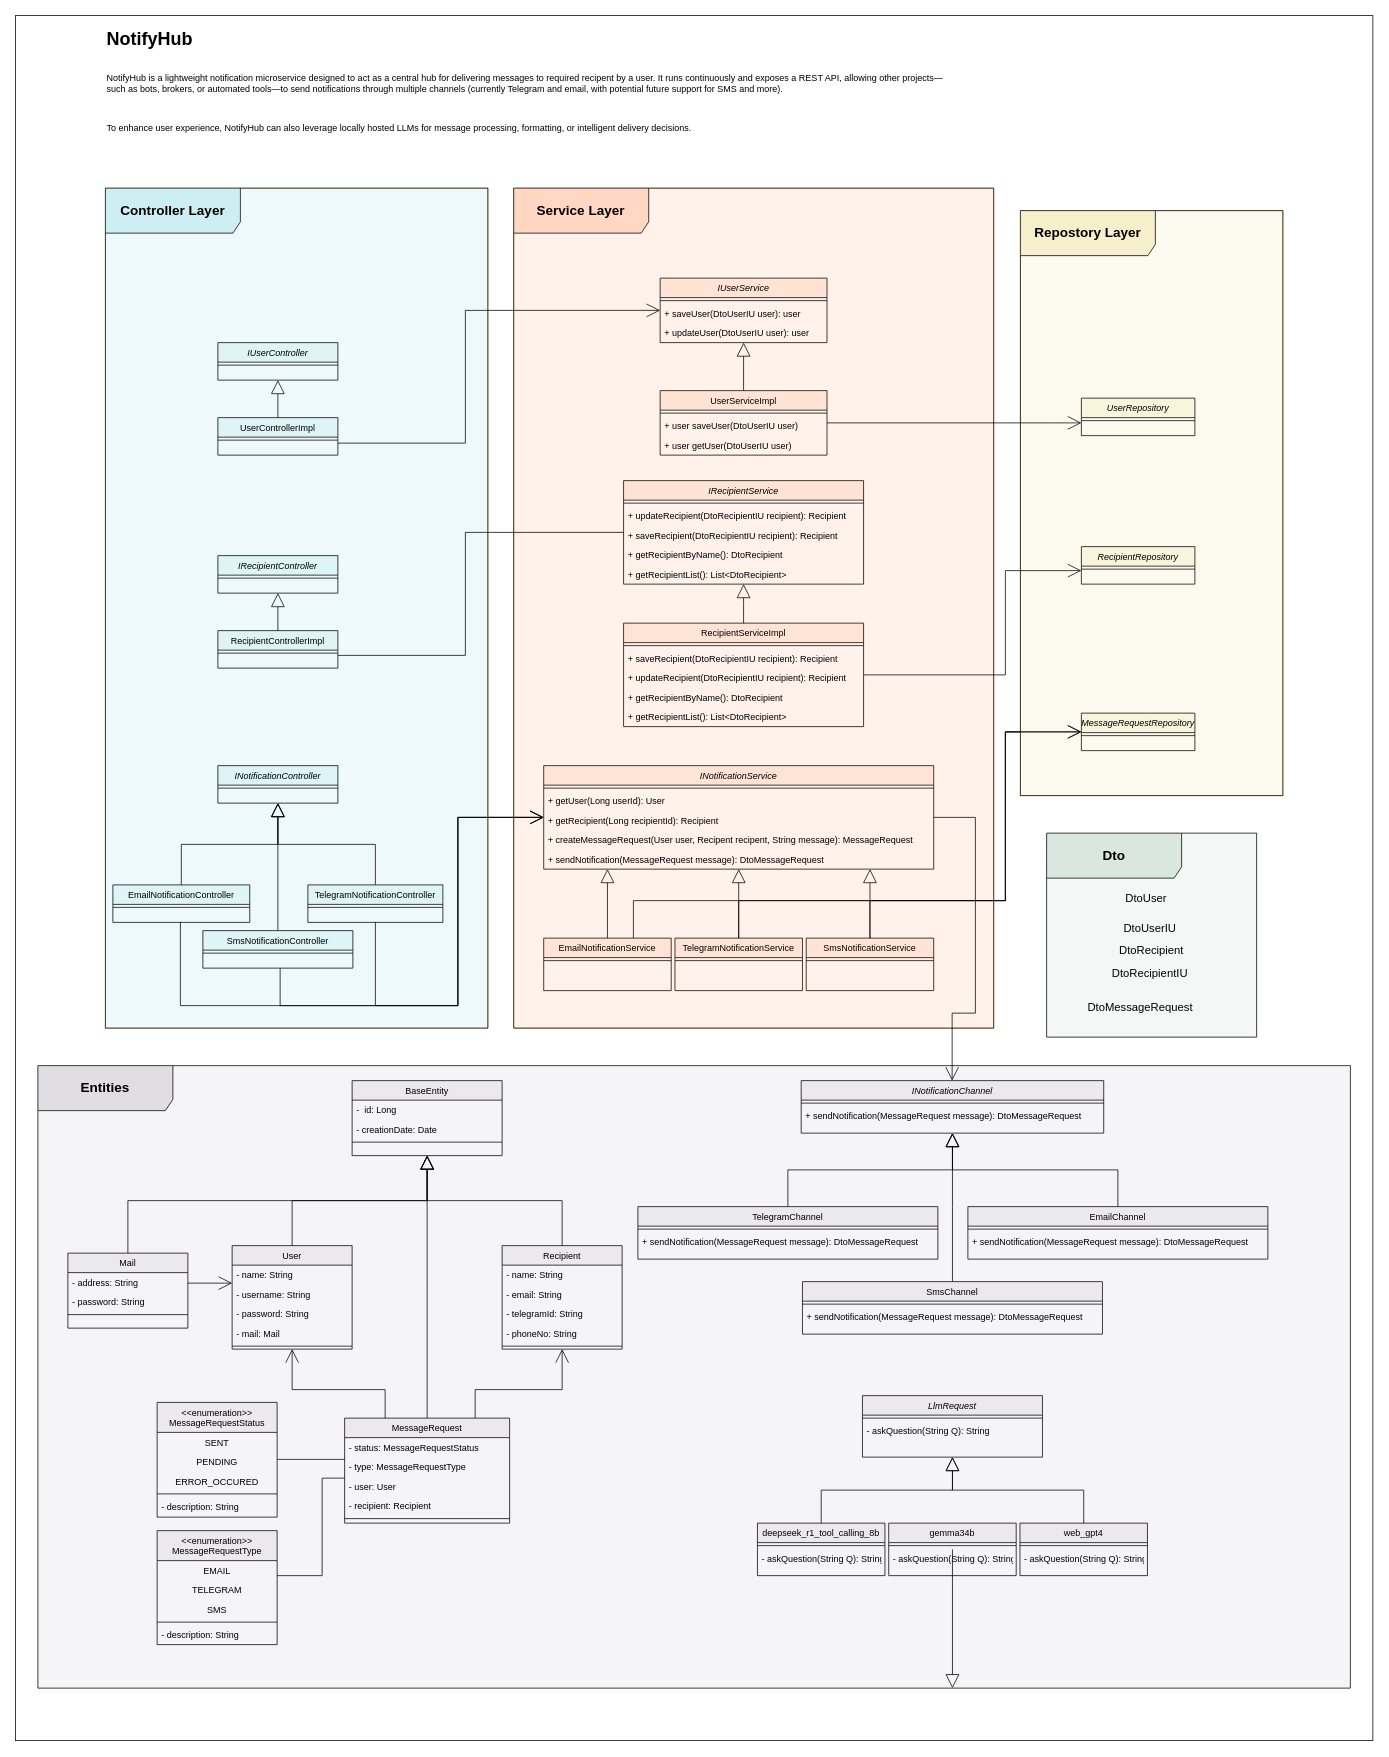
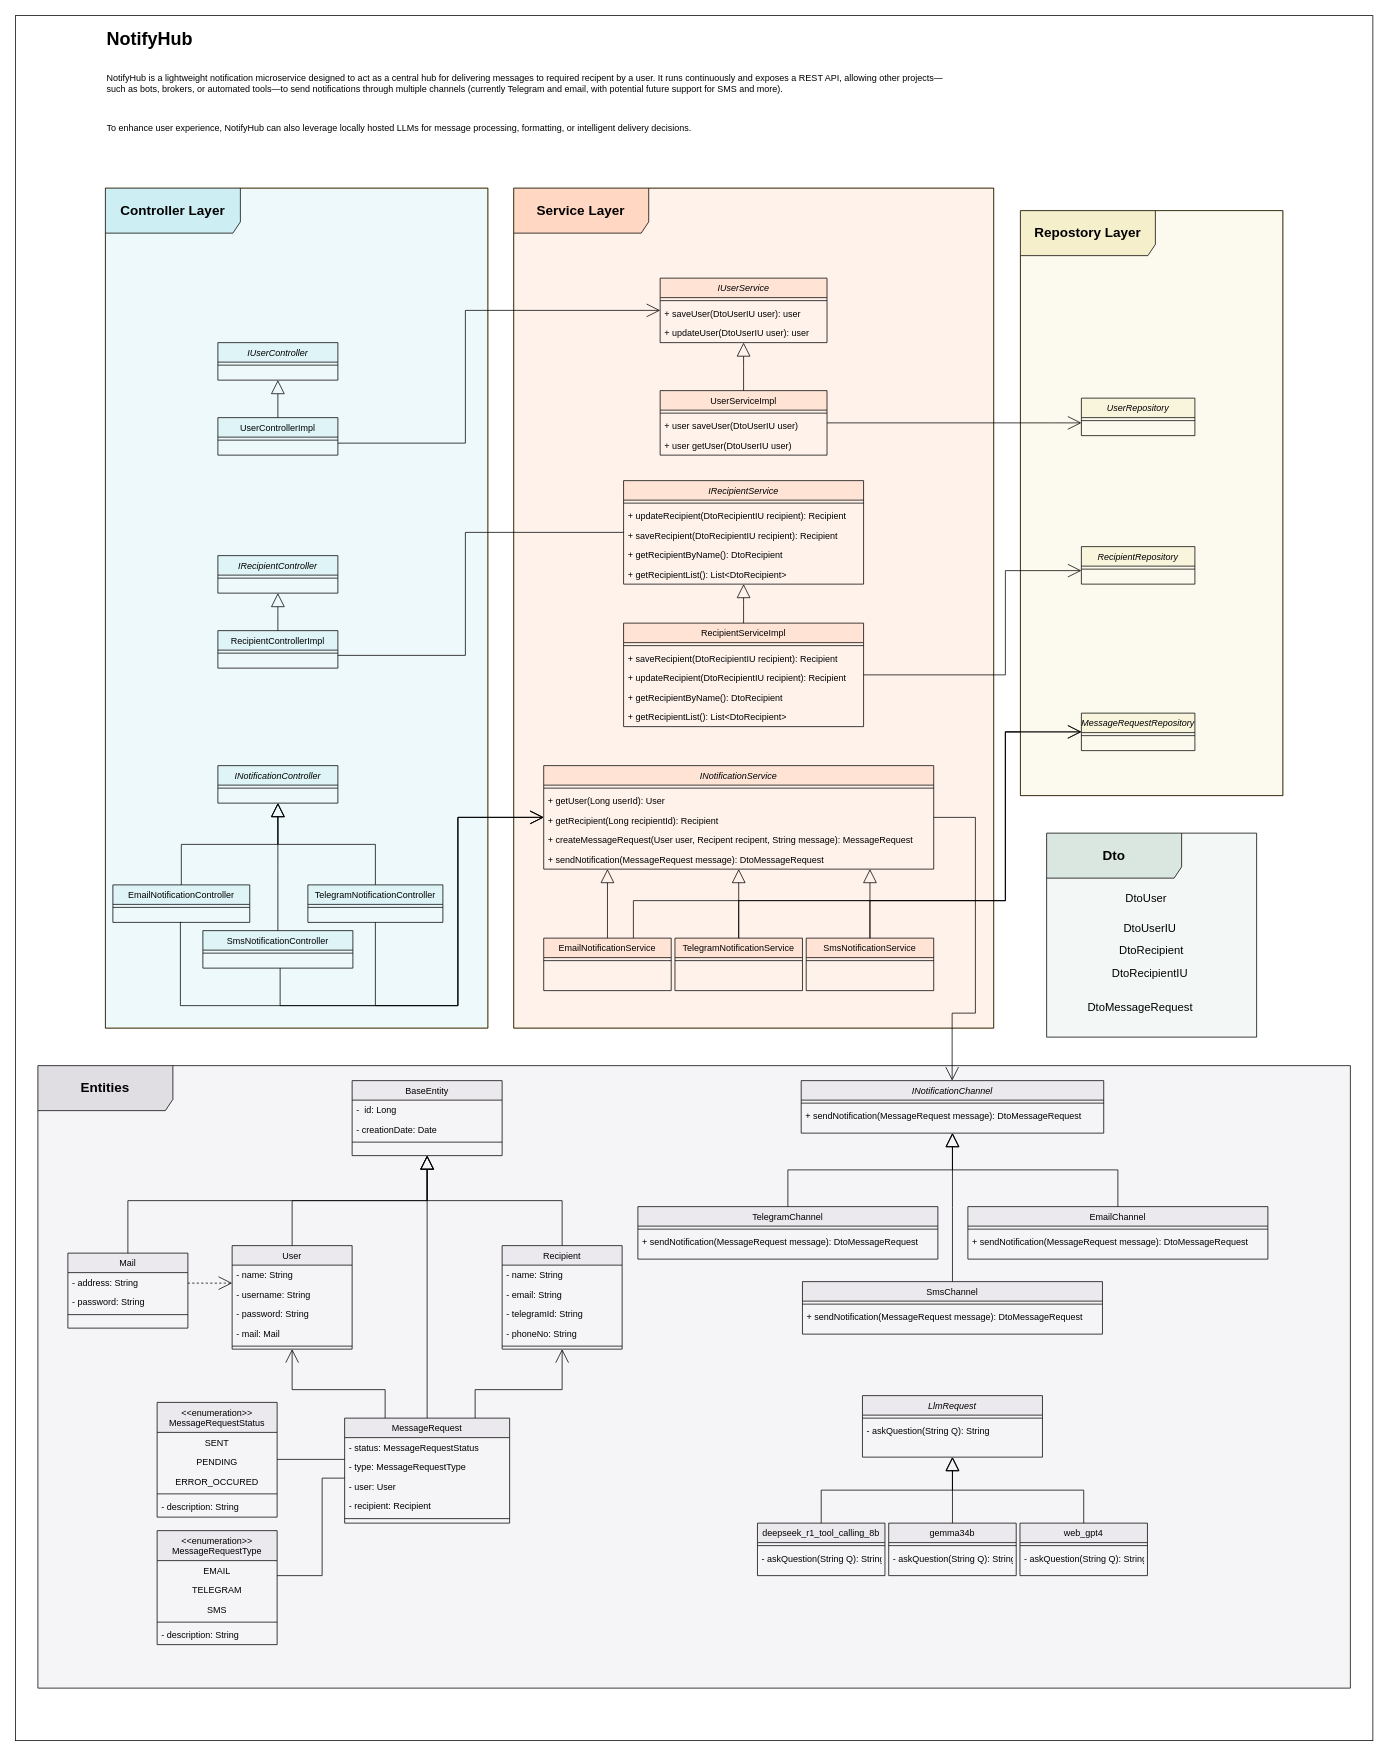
edge "Mail" -> "User": style solid -> dashed
edge "gemma34b" -> "Entities": now "gemma34b" -> "LlmRequest"
